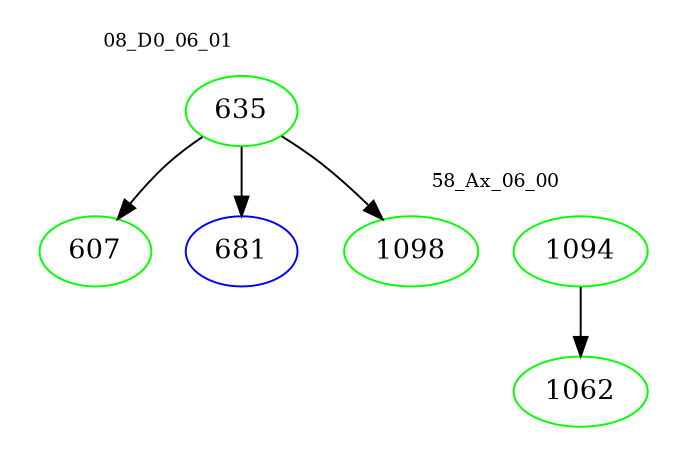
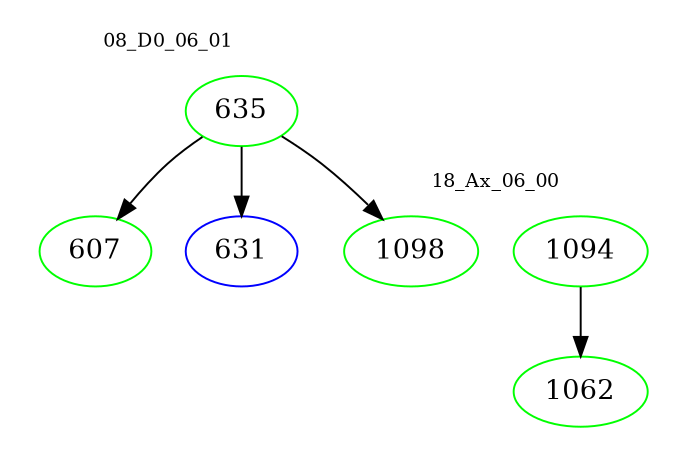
cluster "58_Ax_06_00": label "58_Ax_06_00" -> "18_Ax_06_00"
node "681": label "681" -> "631"
